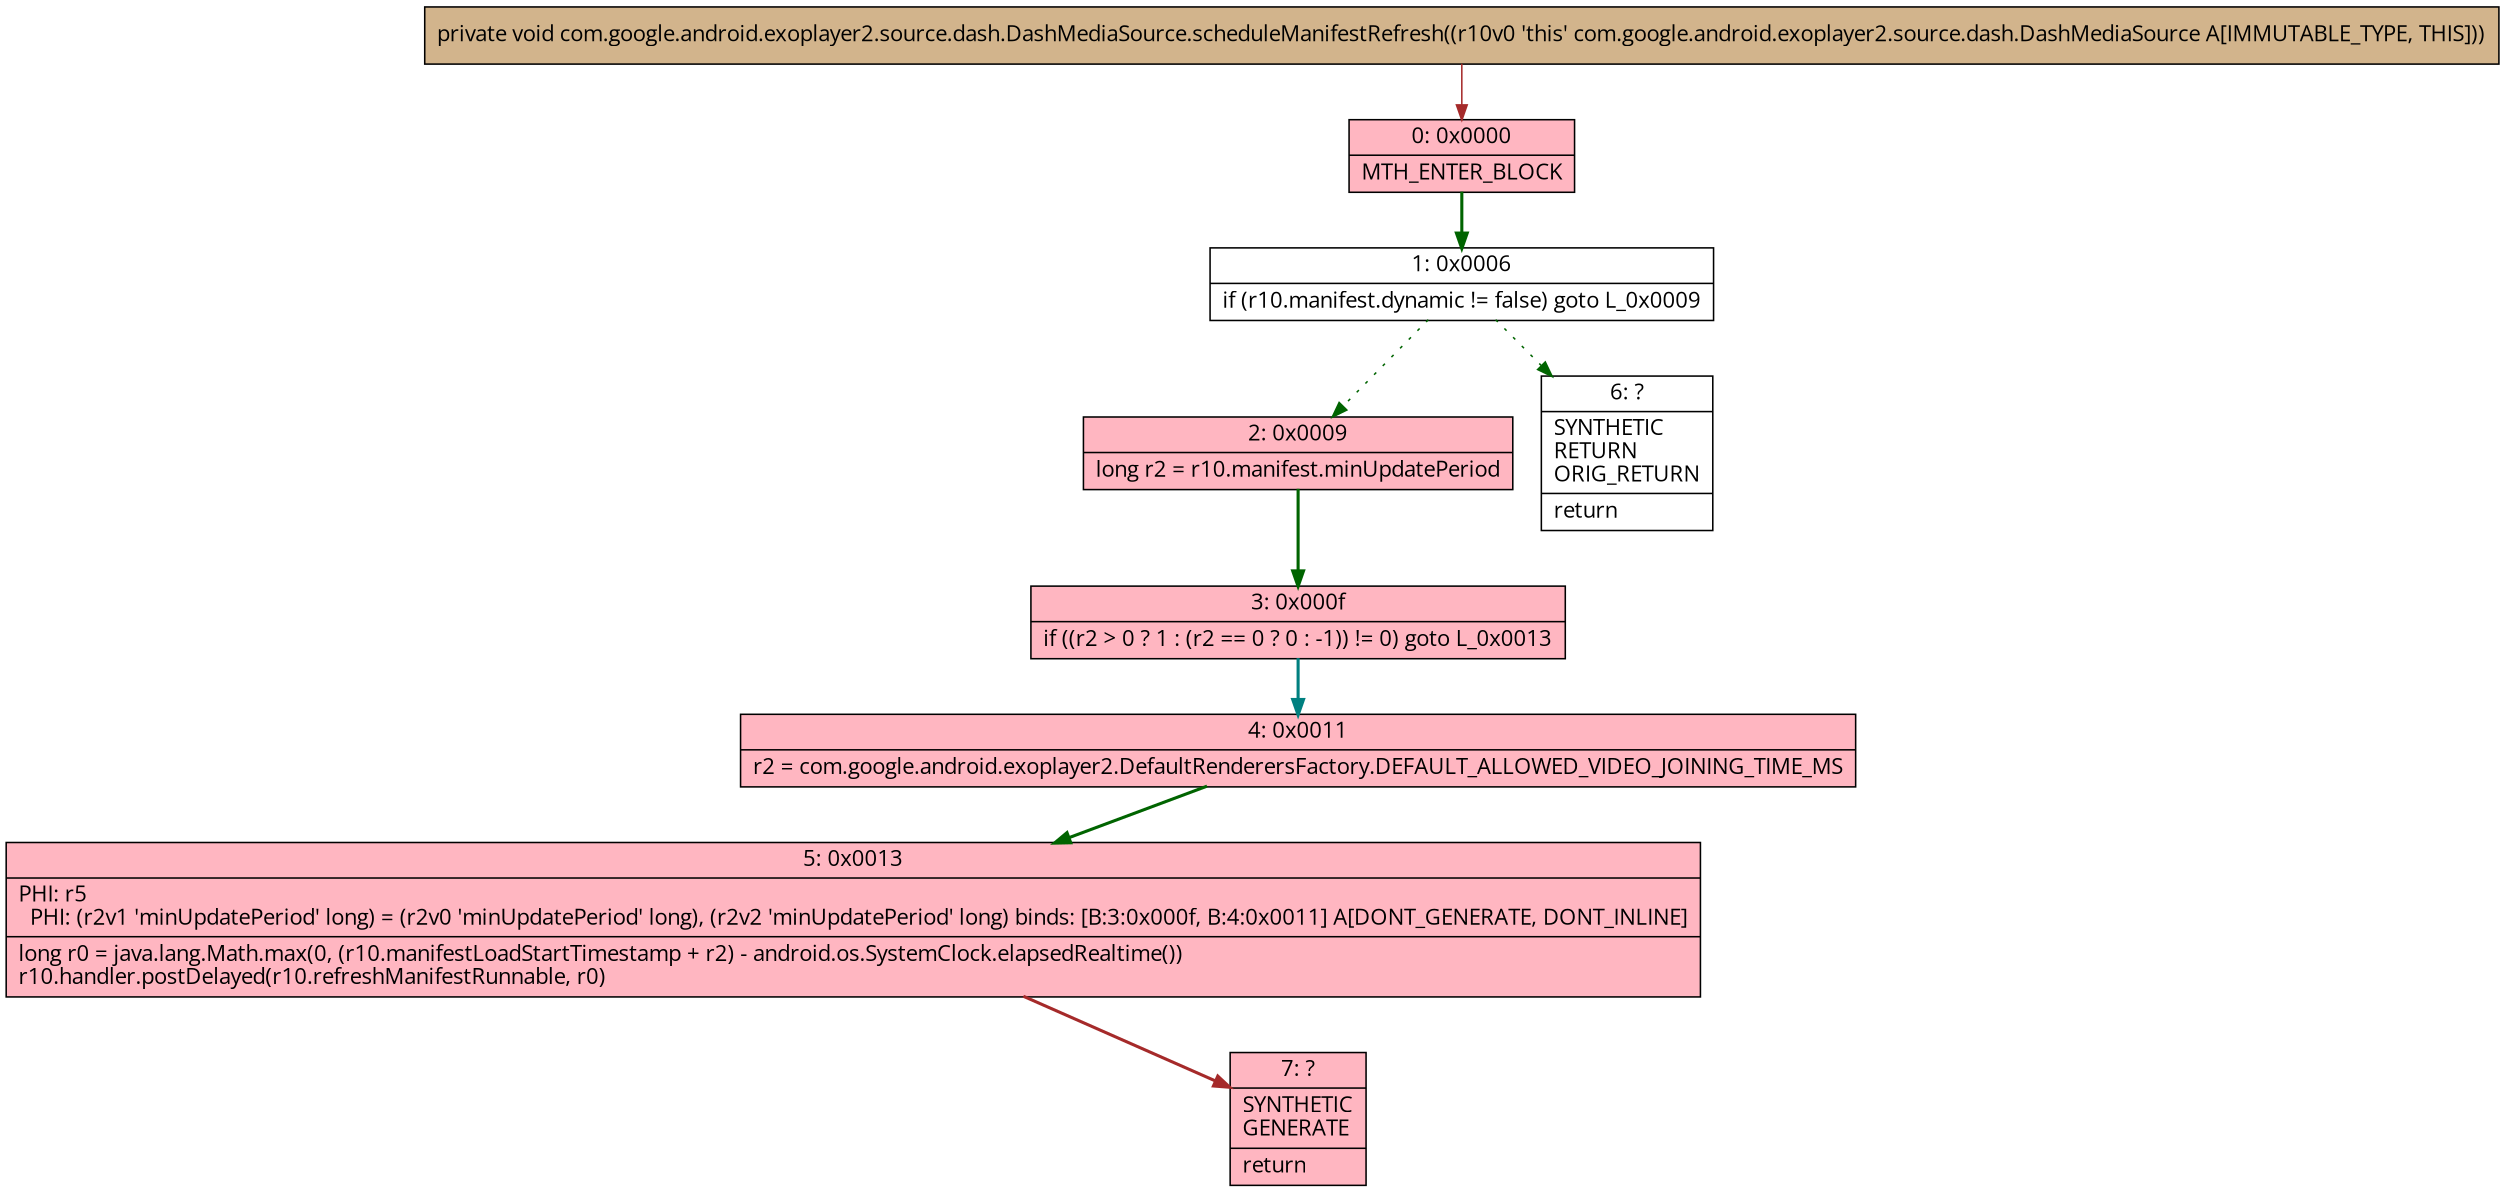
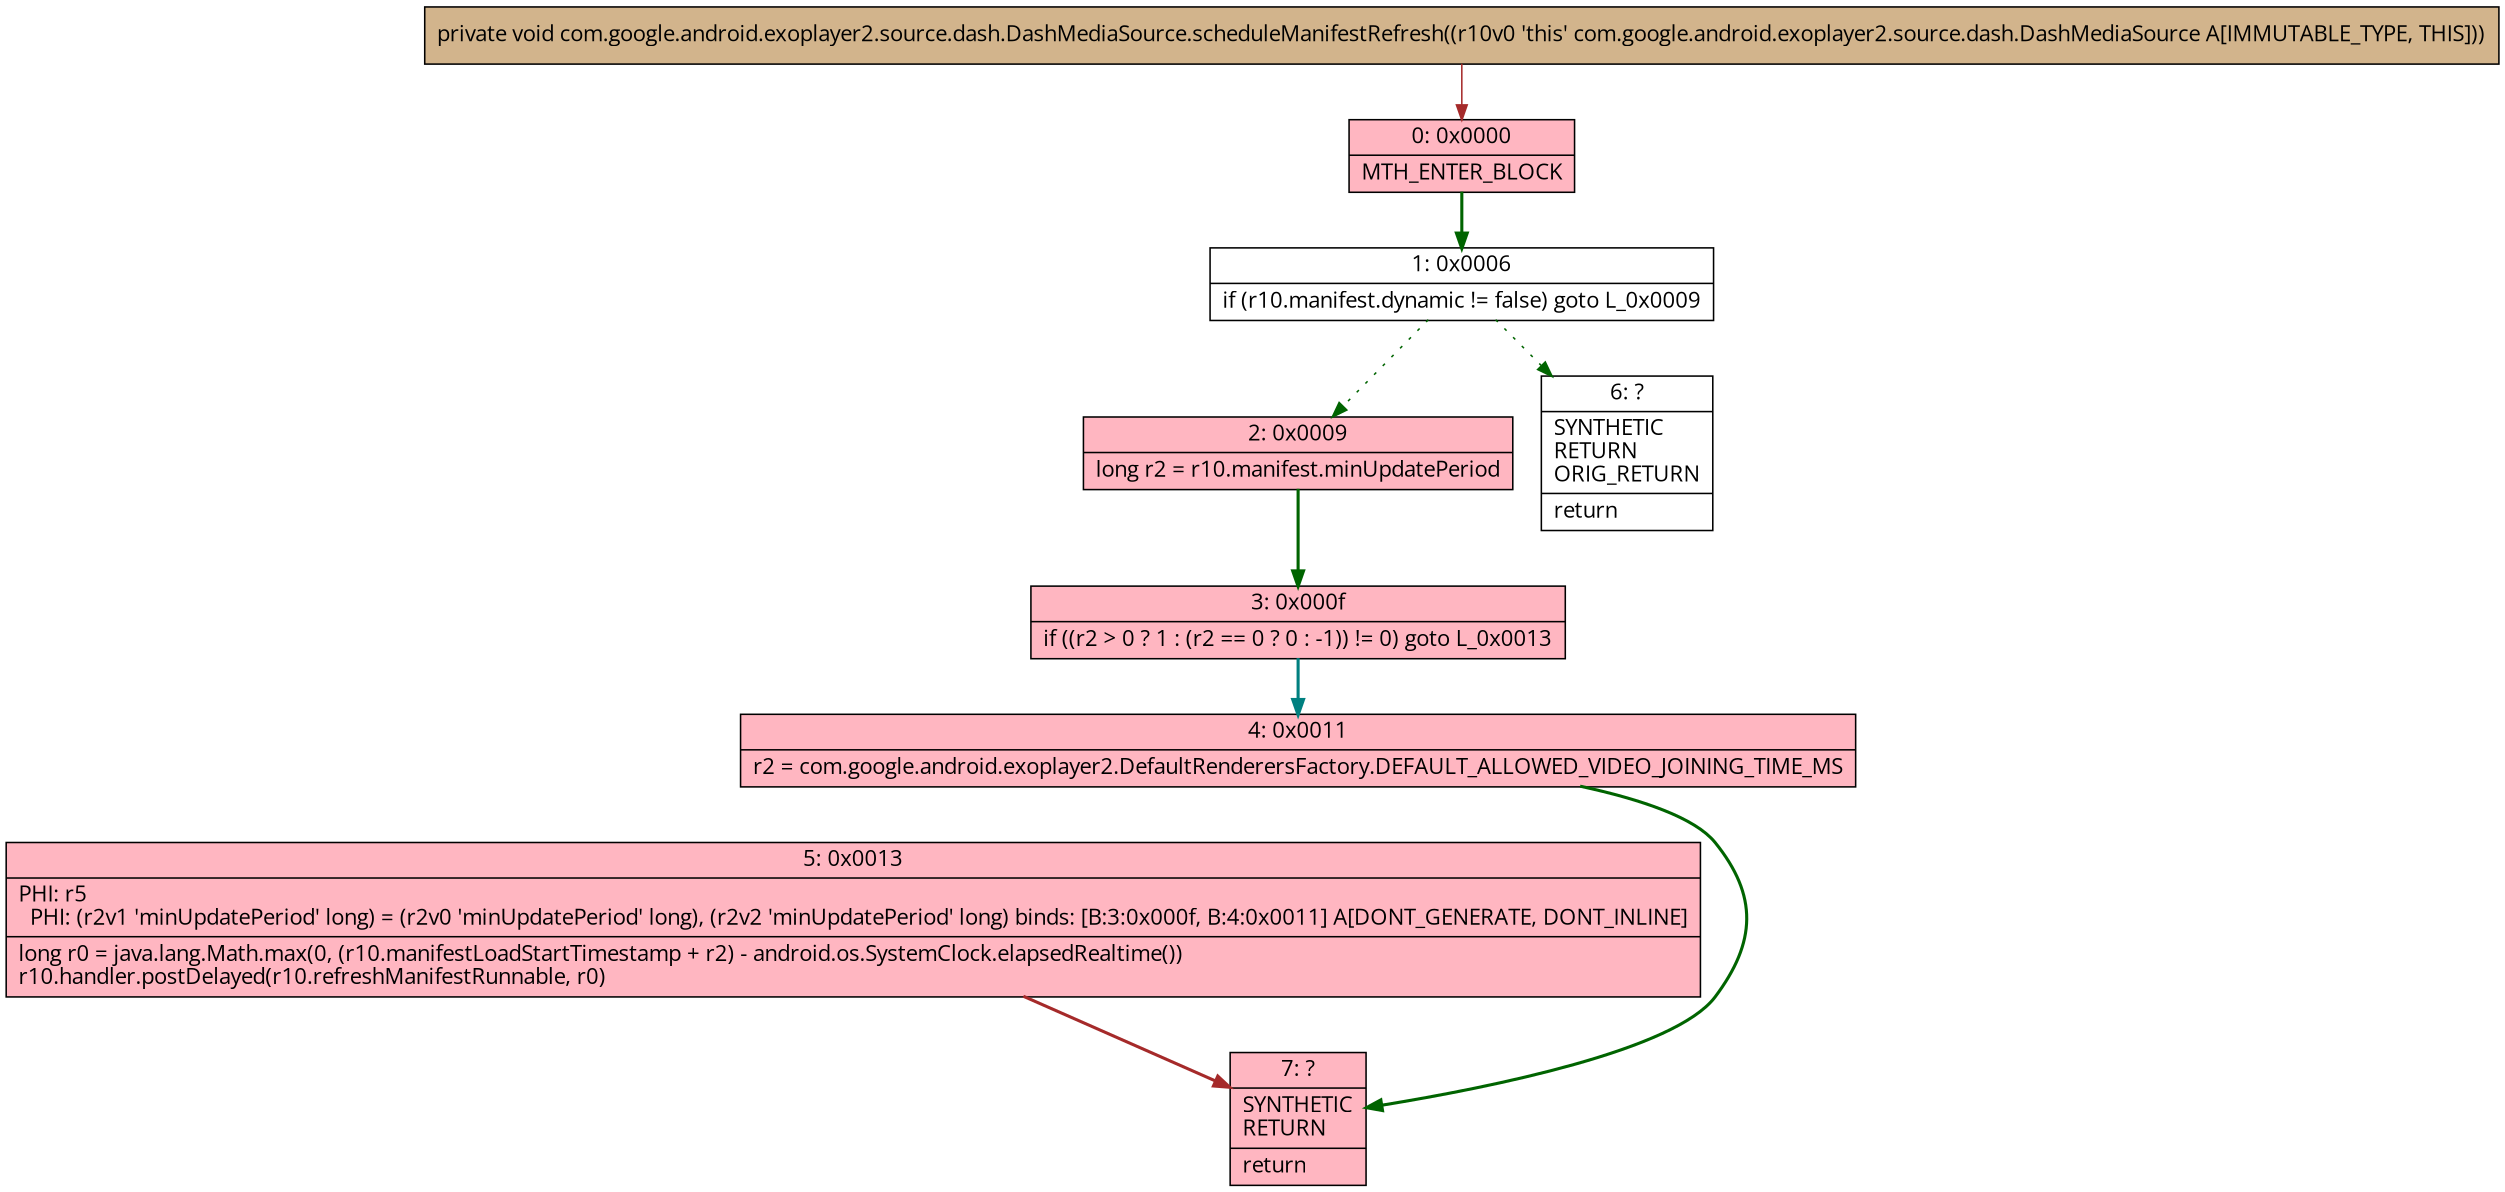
edge "4: 0x0011" -> "5: 0x0013": now "4: 0x0011" -> "7: ?"
node "7: ?": text "GENERATE" -> "RETURN"
